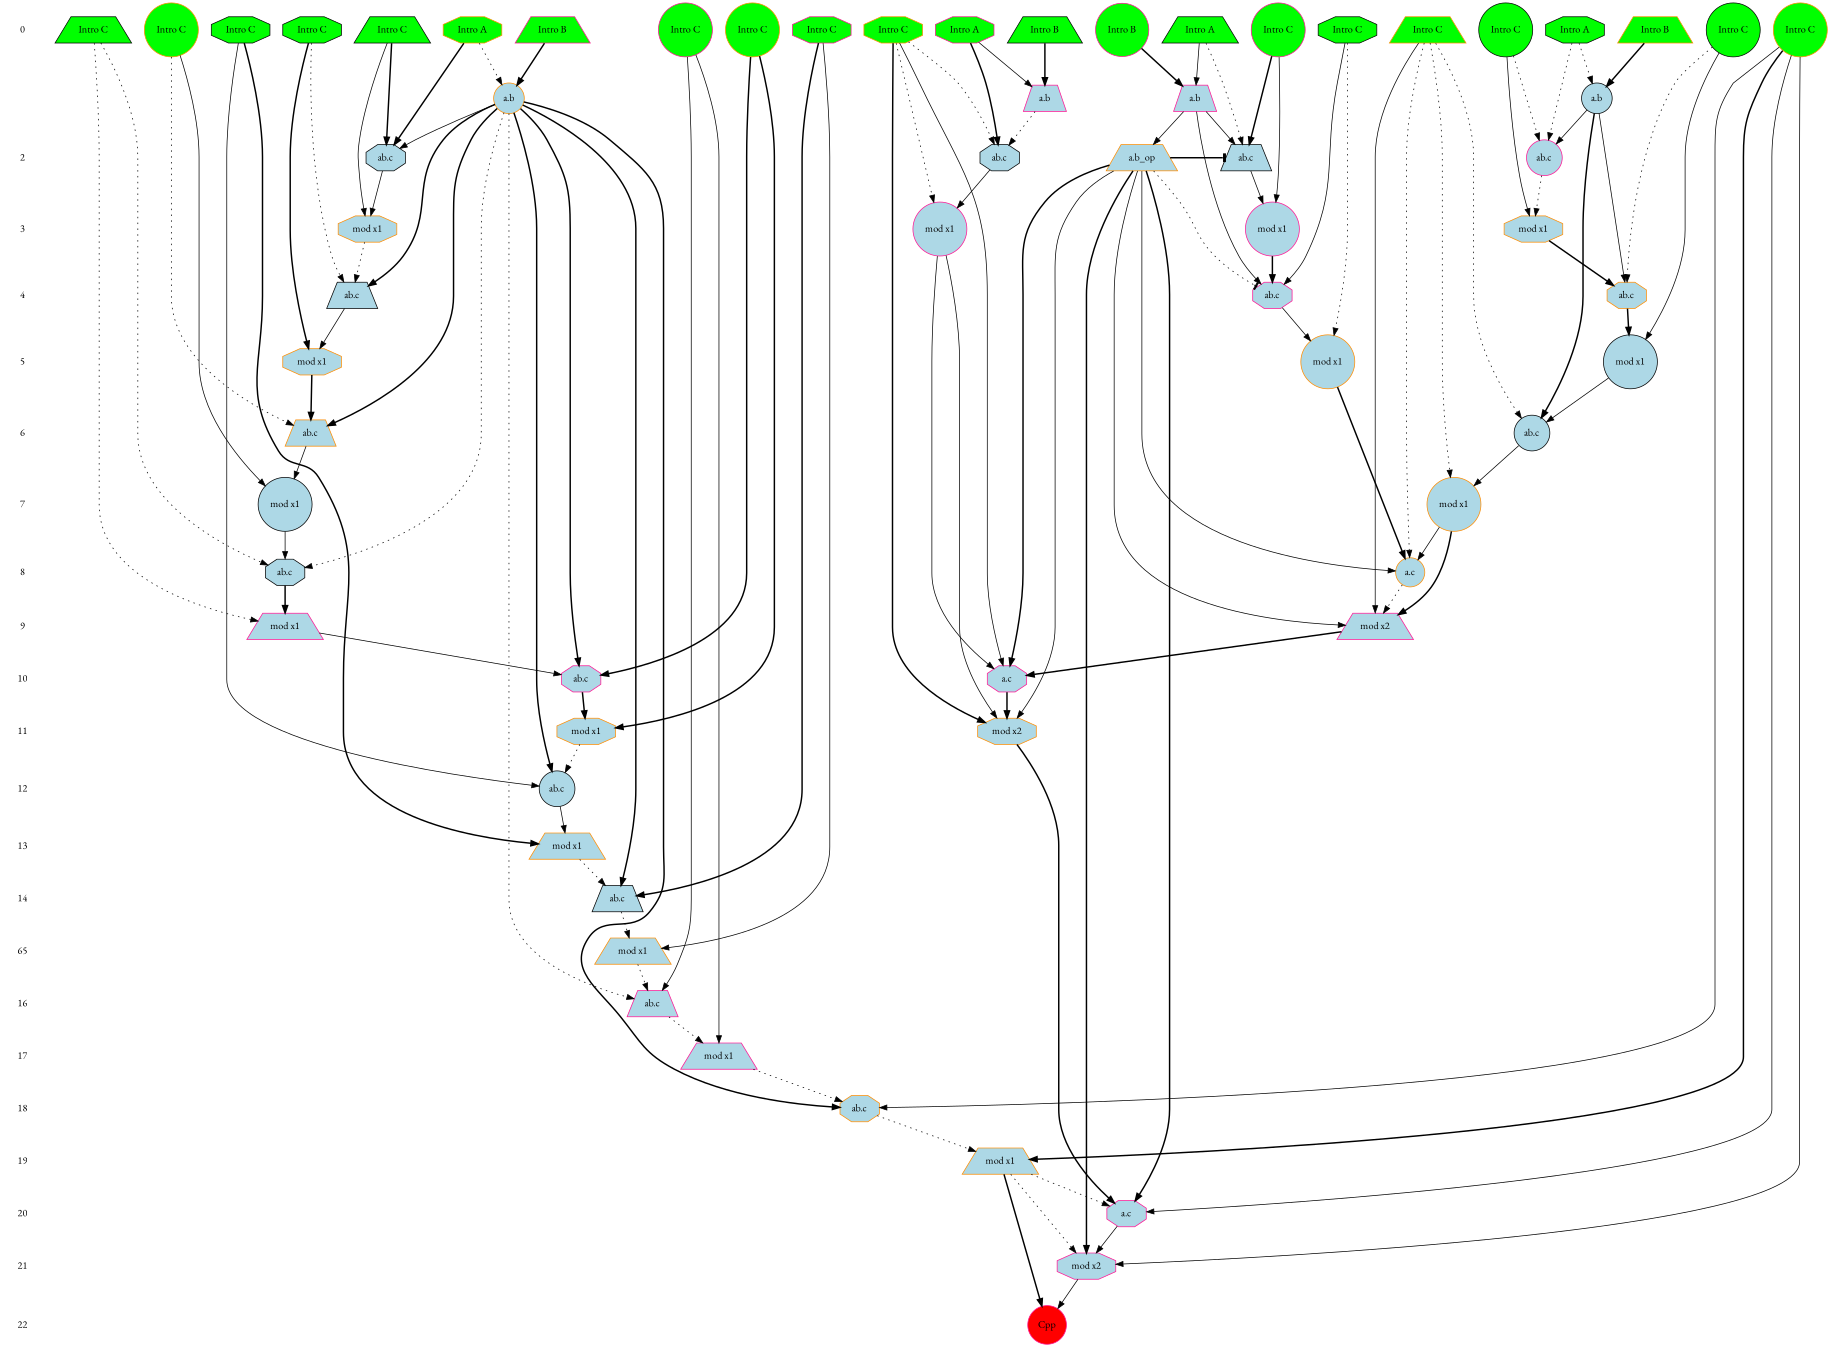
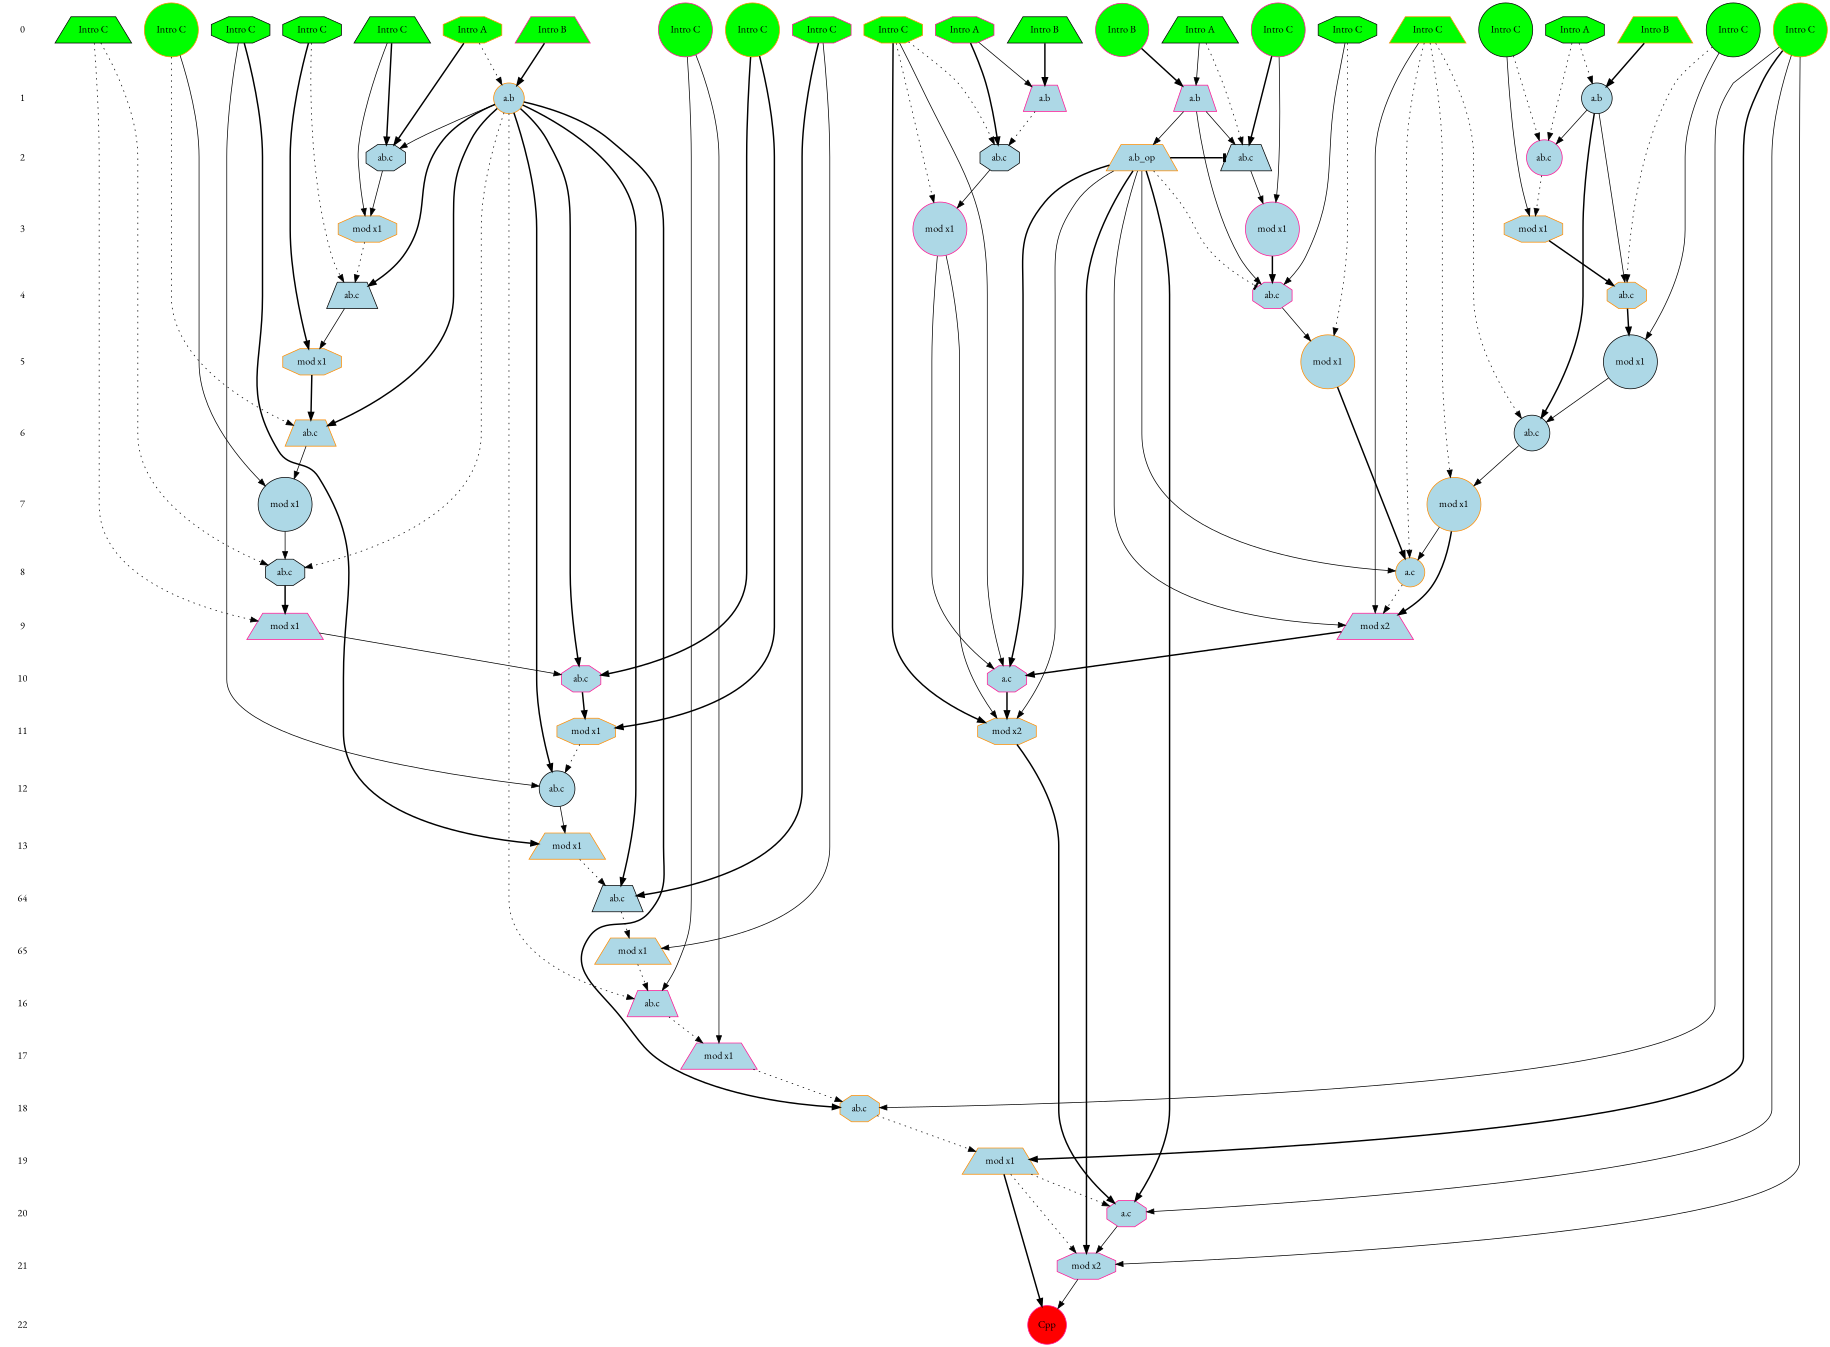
node "1": added
node "14": label "14" -> "64"
